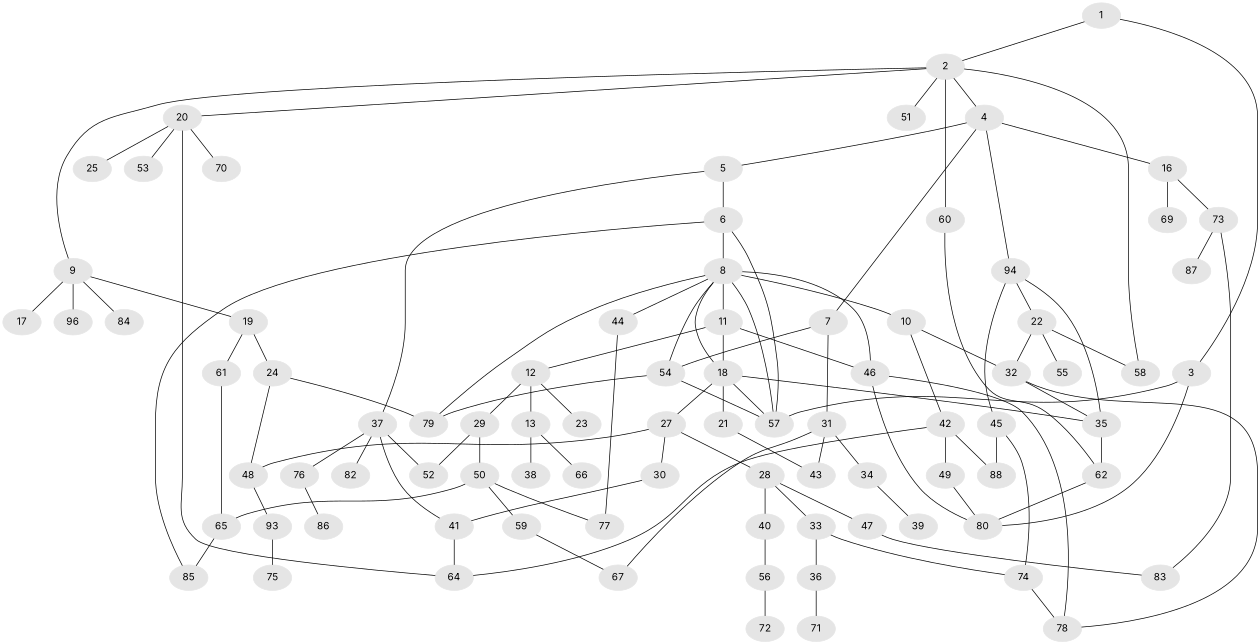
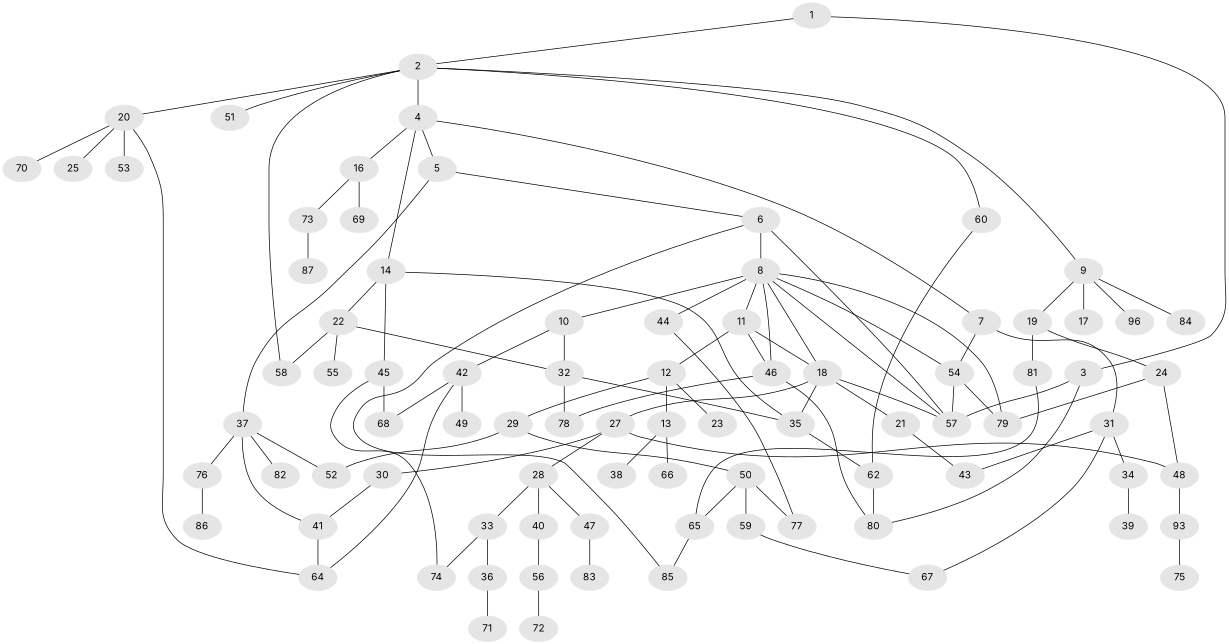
node "94": label "94" -> "14"
node "61": label "61" -> "81"
edge "73" -- "83": removed
node "88": label "88" -> "68"
edge "49" -- "80": removed
edge "74" -- "78": removed
